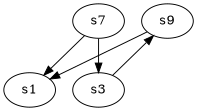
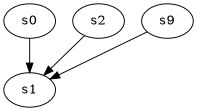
node "s0": added
node "s7": label "s7" -> "s2"
node "s3": removed
